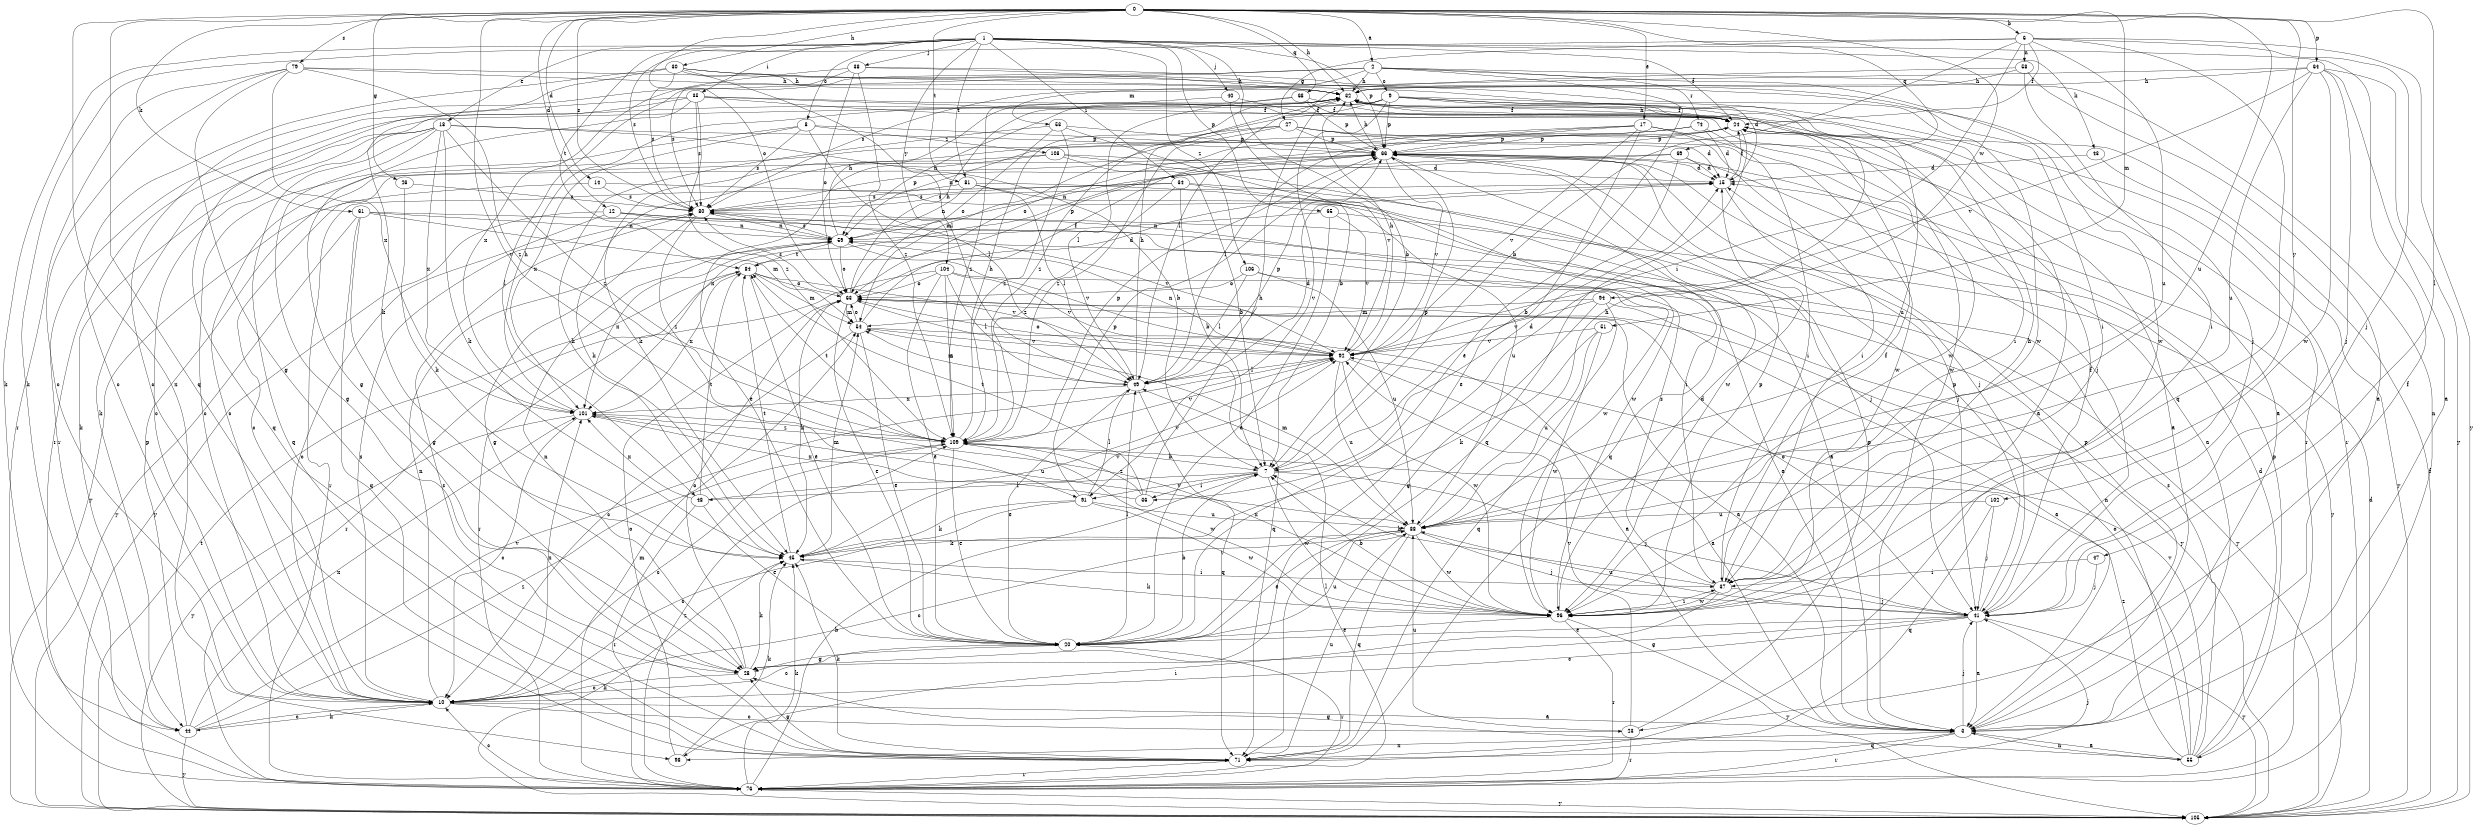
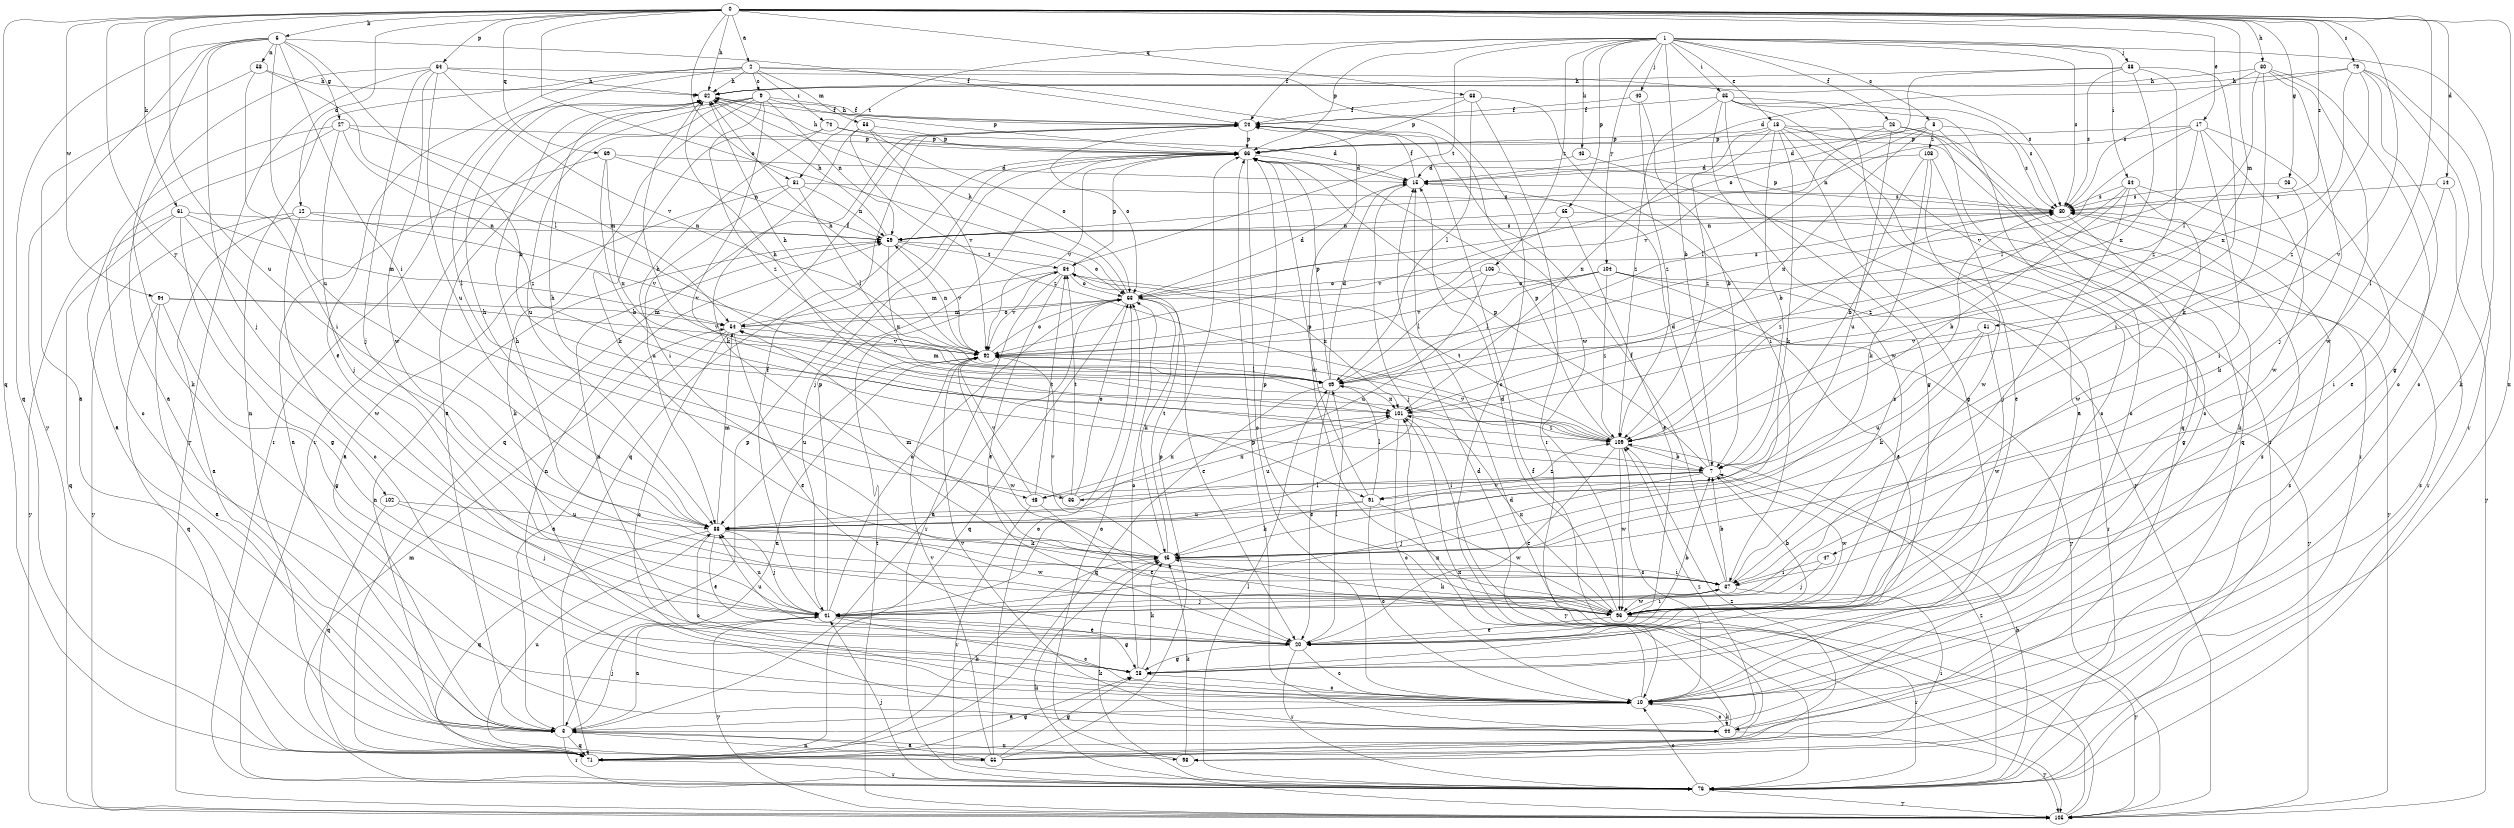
edge "36" -> "63": added, label "o"
edge "10" -> "23": reversed
